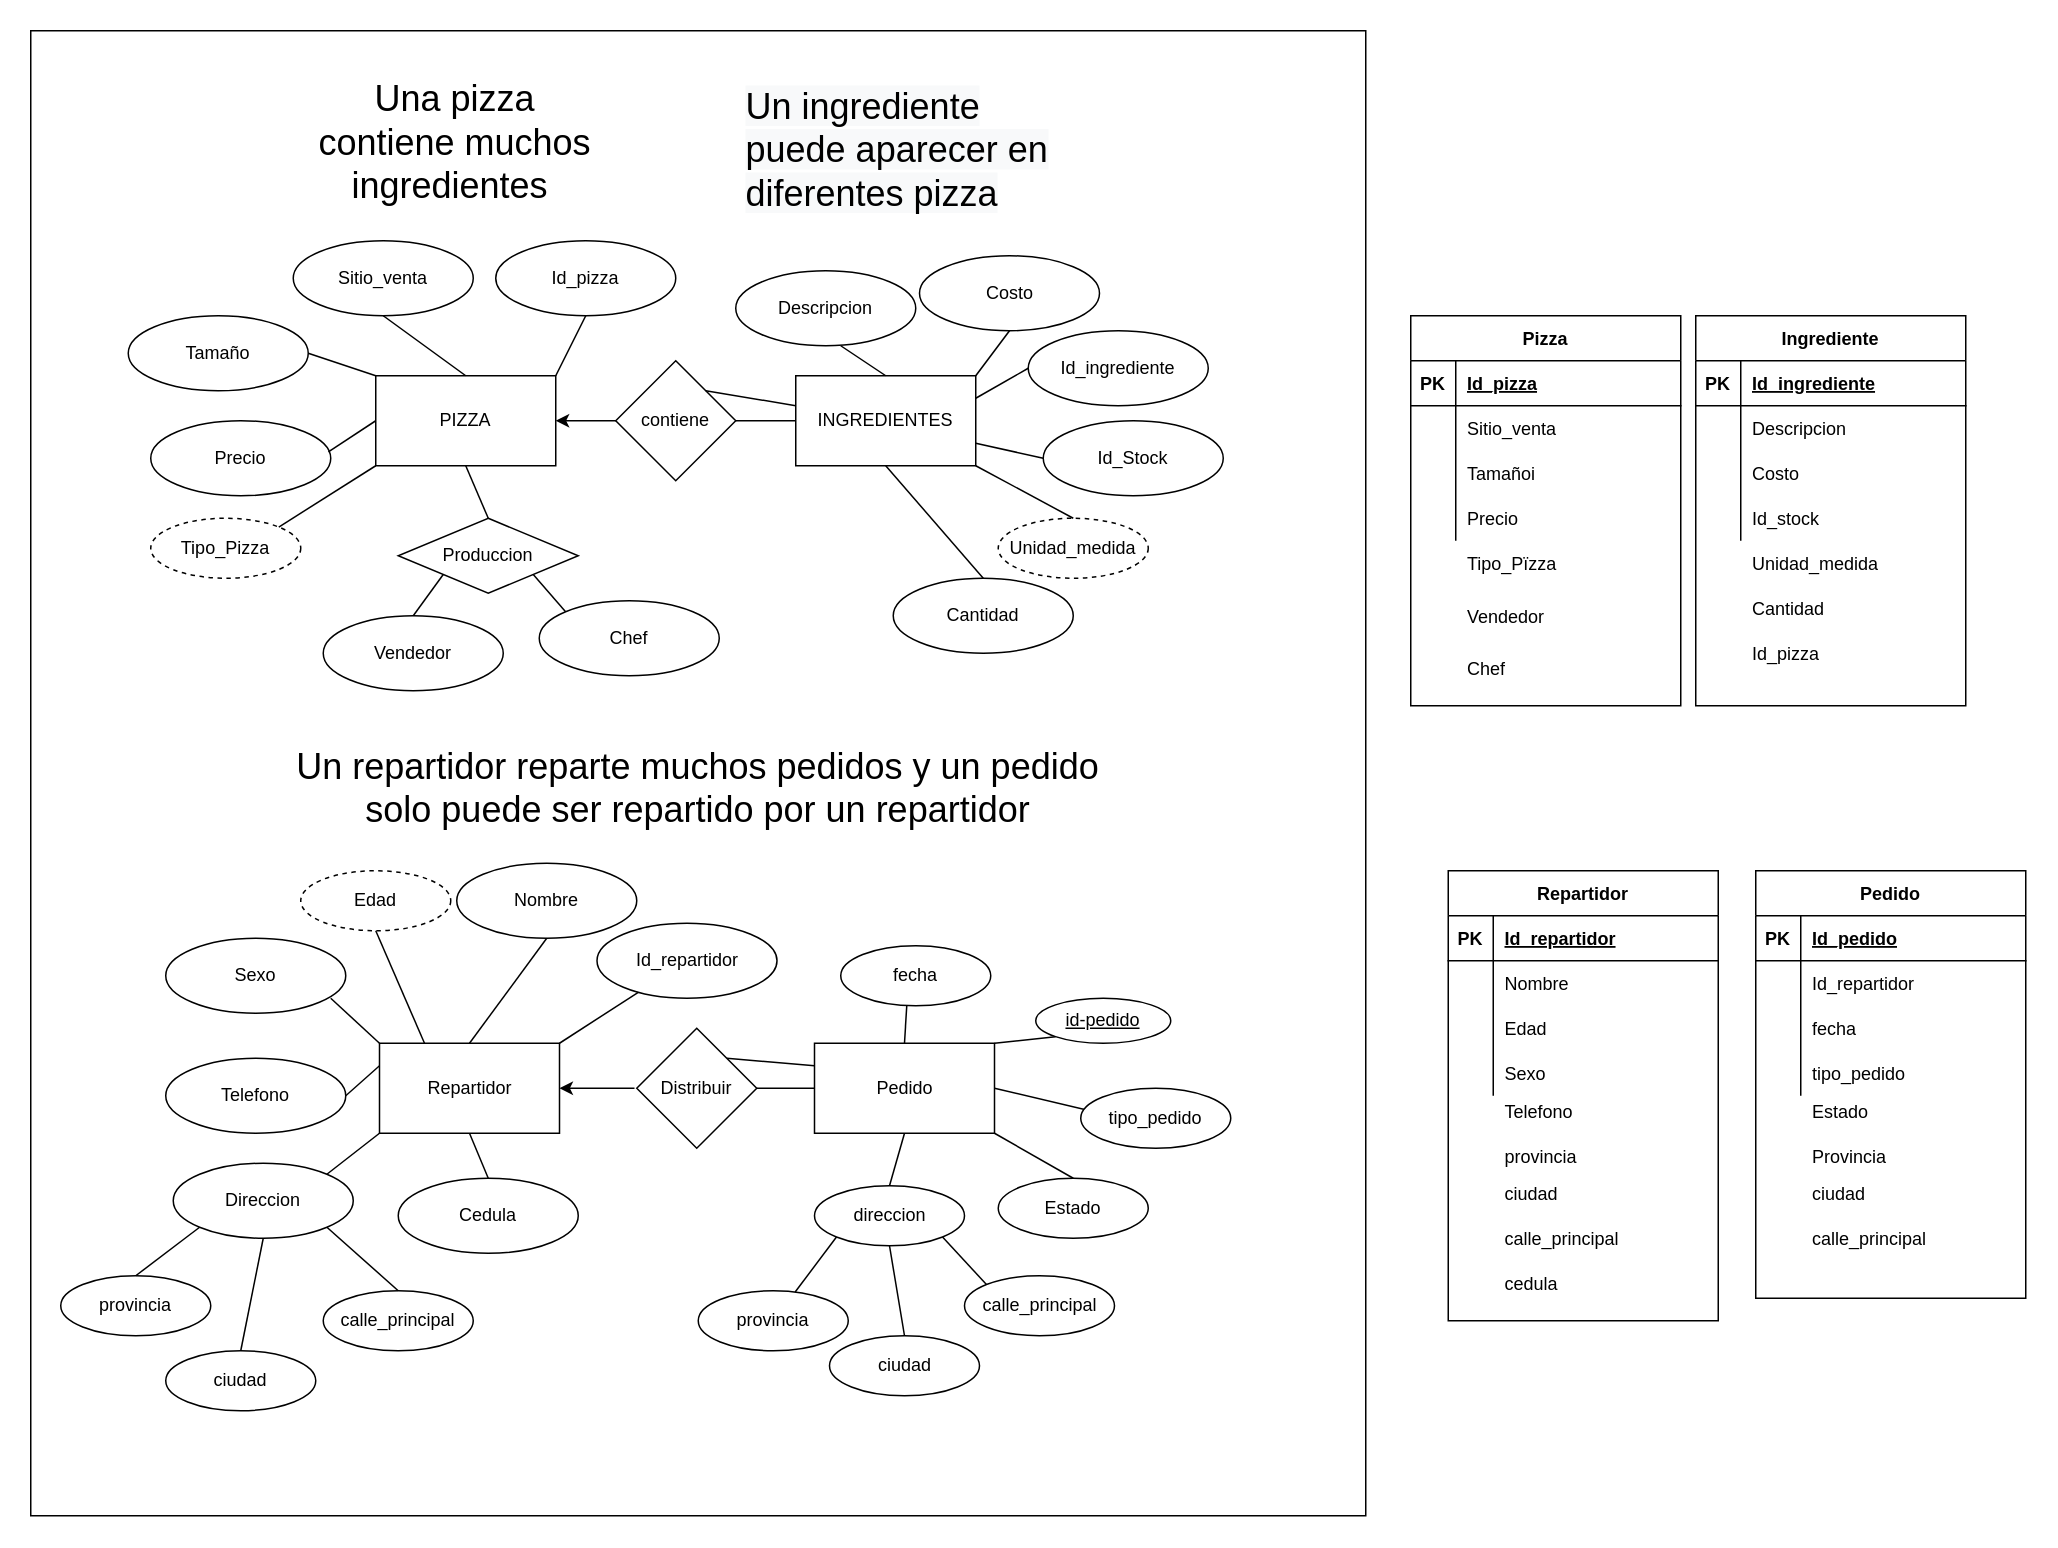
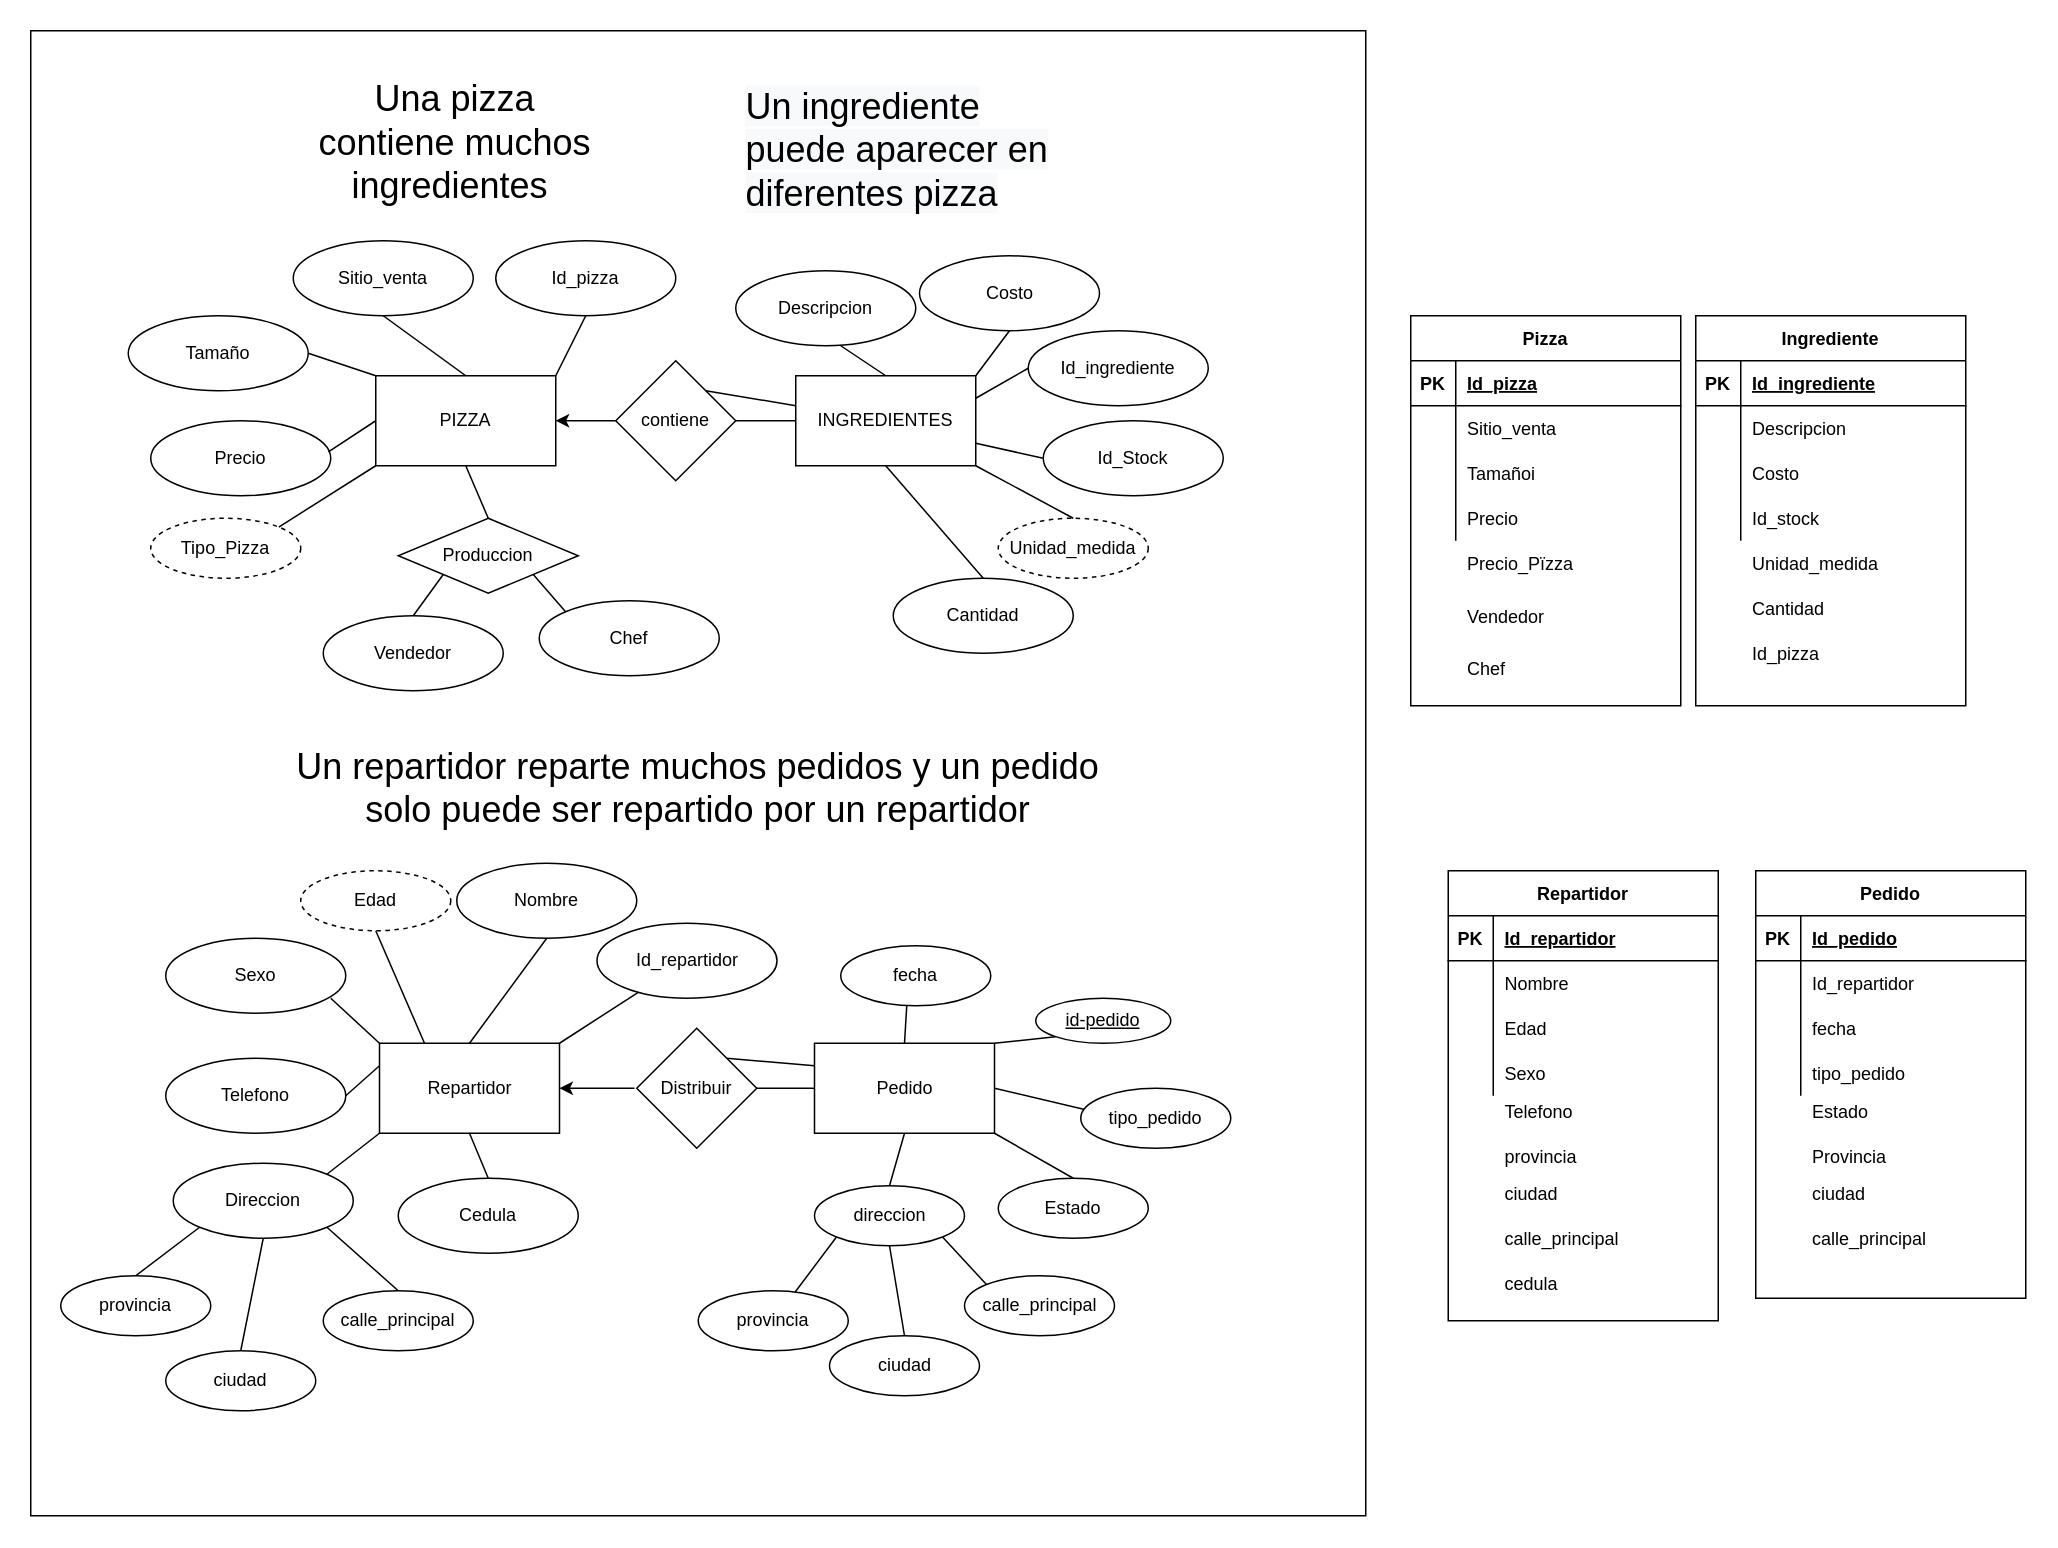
node "Tipo_Pïzza": label "Tipo_Pïzza" -> "Precio_Pïzza"
